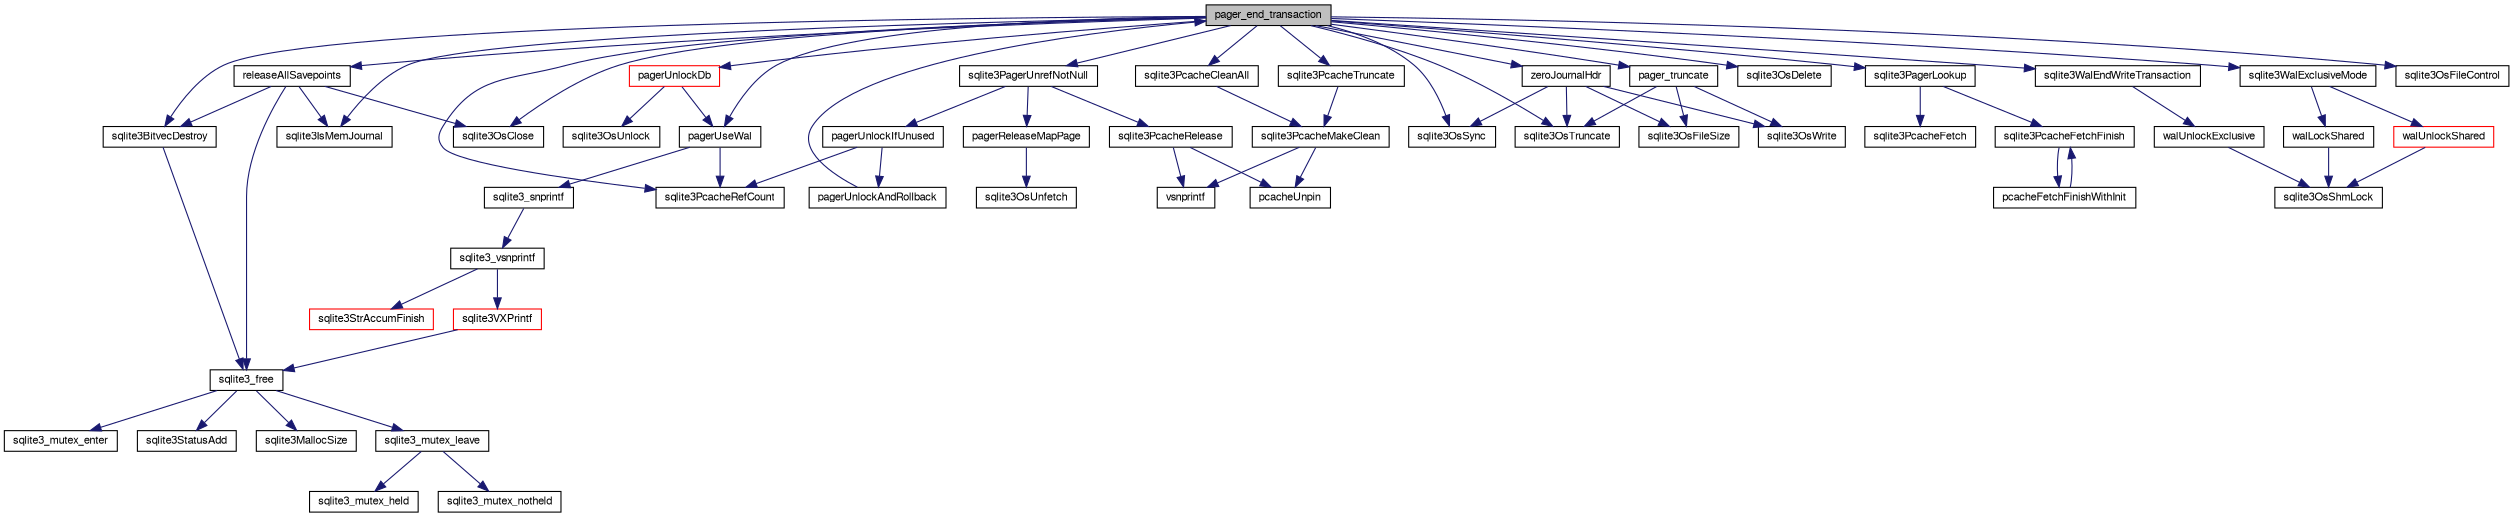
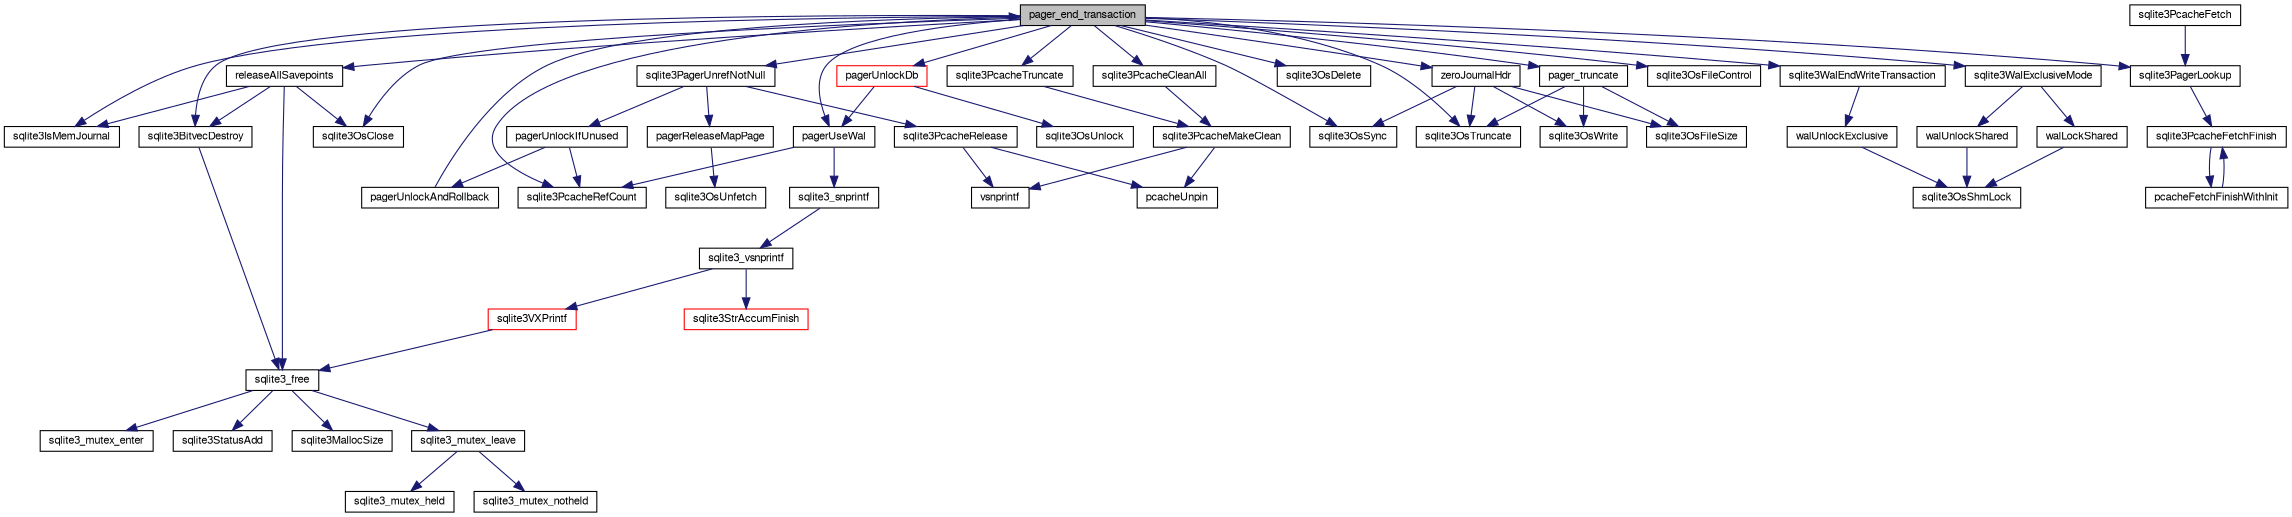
edge "sqlite3PagerLookup" -> "sqlite3PcacheFetch": reversed
node "walUnlockShared": color red -> black
